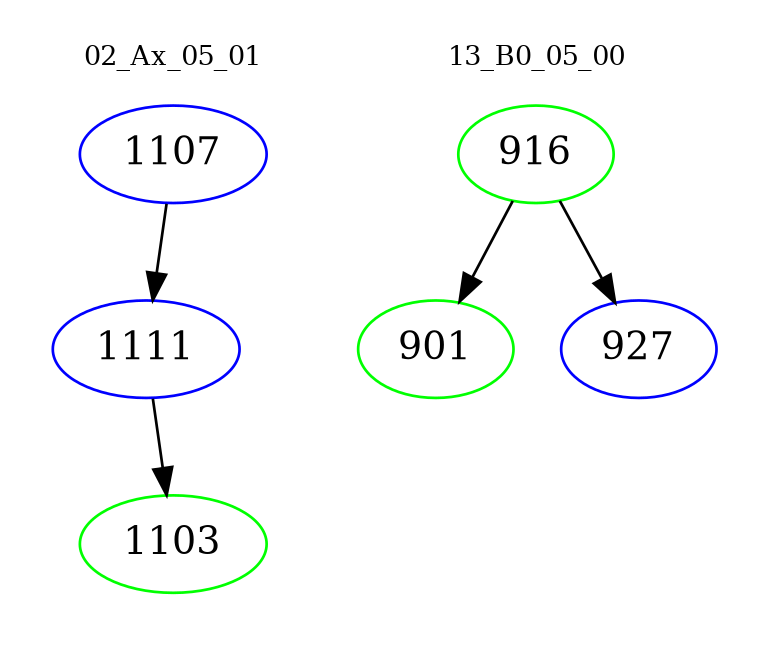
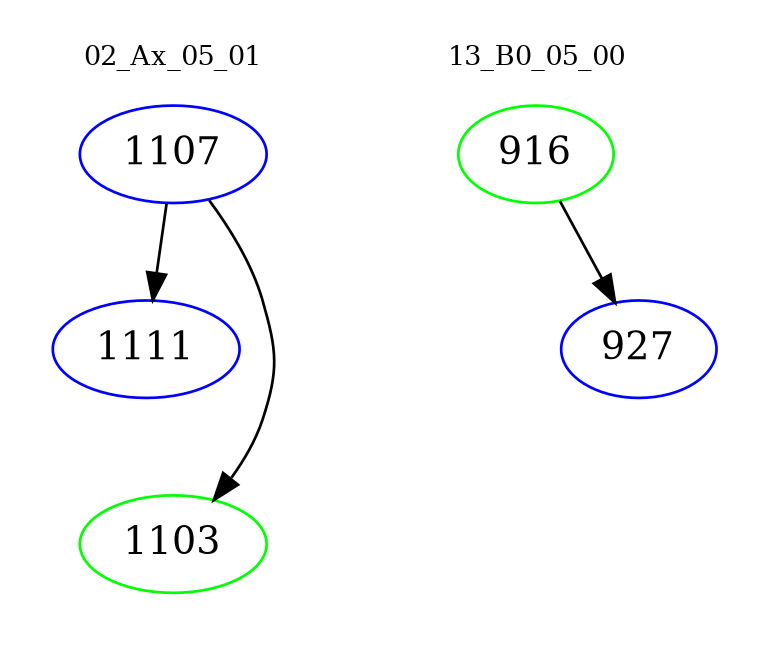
node "901": removed
edge "1111" -> "1103": now "1107" -> "1103"
